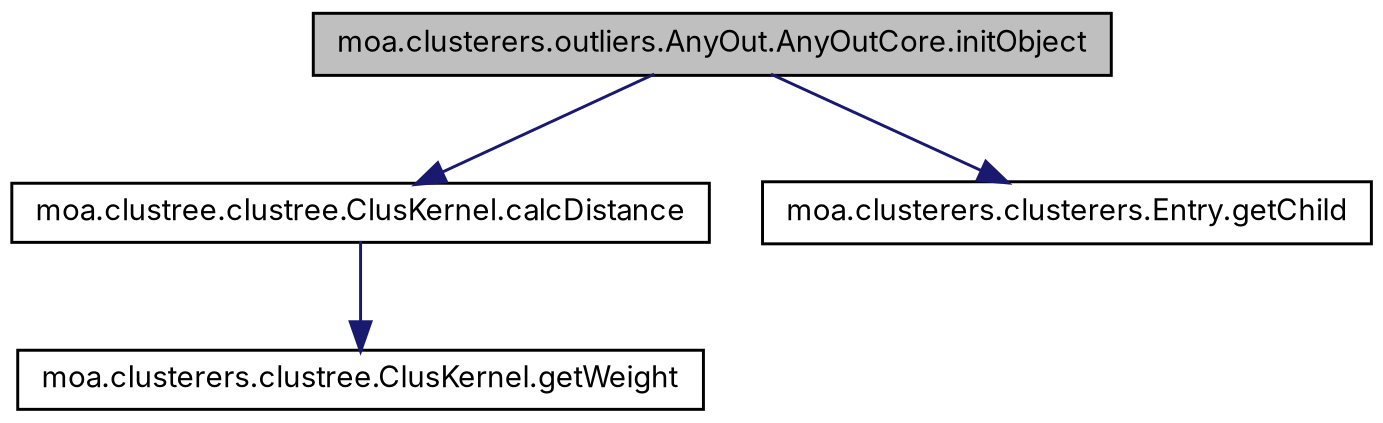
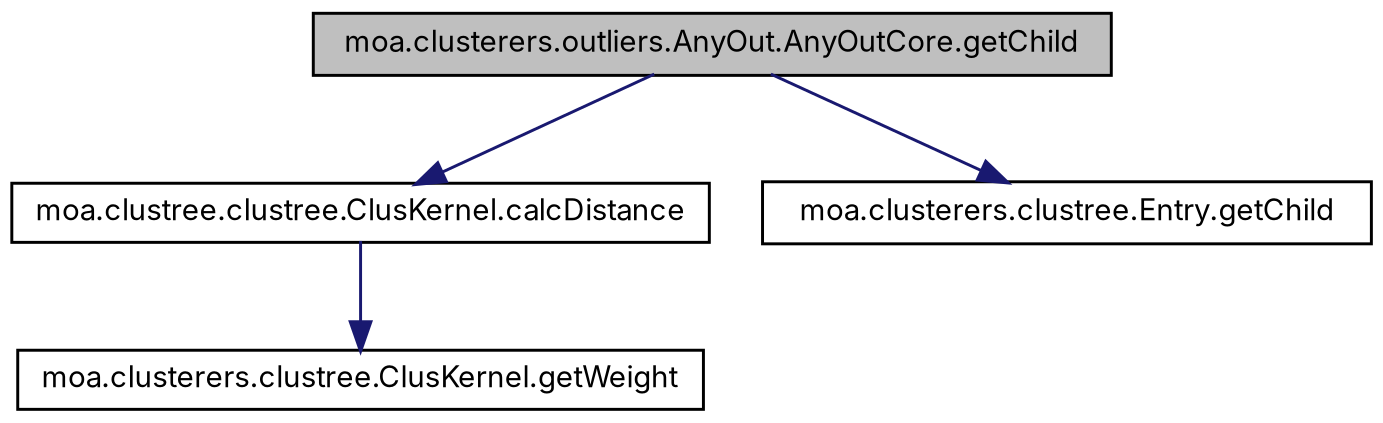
node "moa.clusterers.outliers.AnyOut.AnyOutCore.initObject": label "moa.clusterers.outliers.AnyOut.AnyOutCore.initObject" -> "moa.clusterers.outliers.AnyOut.AnyOutCore.getChild"
node "moa.clusterers.clusterers.Entry.getChild": label "moa.clusterers.clusterers.Entry.getChild" -> "moa.clusterers.clustree.Entry.getChild"
